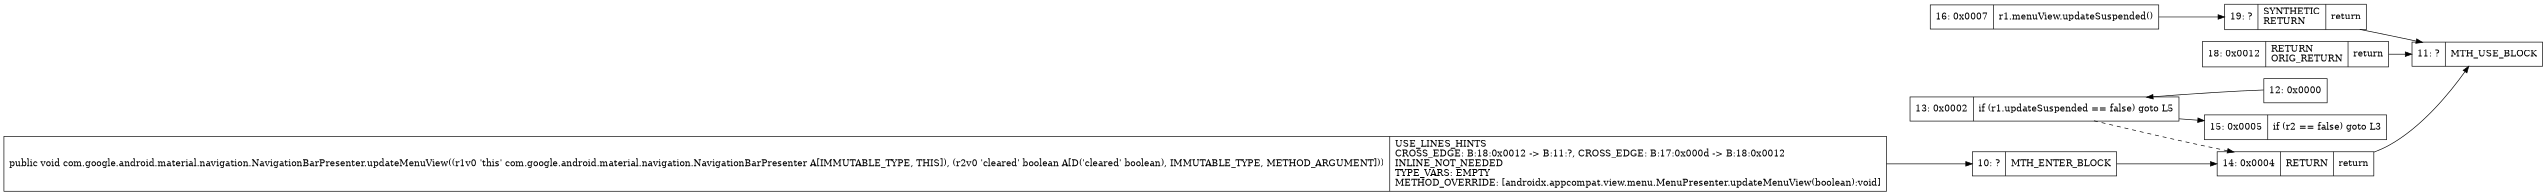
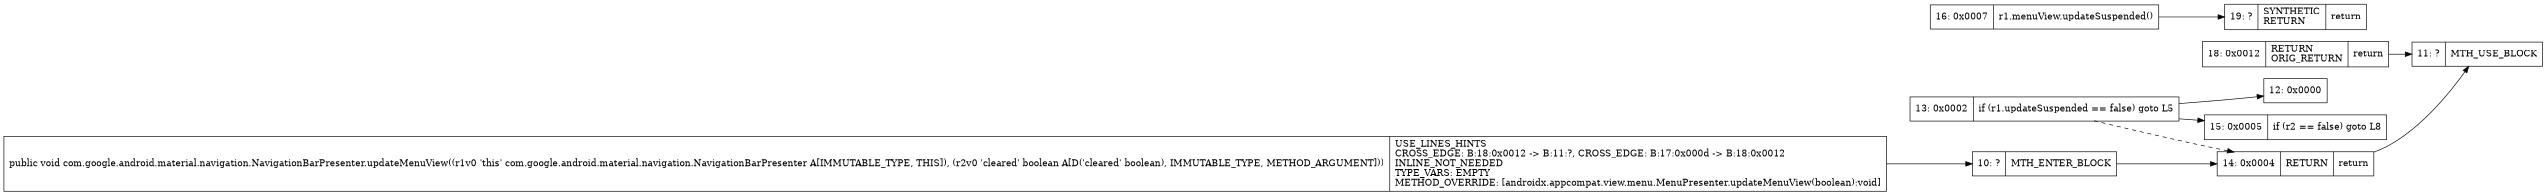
edge "19: ?" -> "11: ?": removed
edge "12: 0x0000" -> "13: 0x0002": reversed
node "15: 0x0005": text "if (r2 == false) goto L3" -> "if (r2 == false) goto L8"
